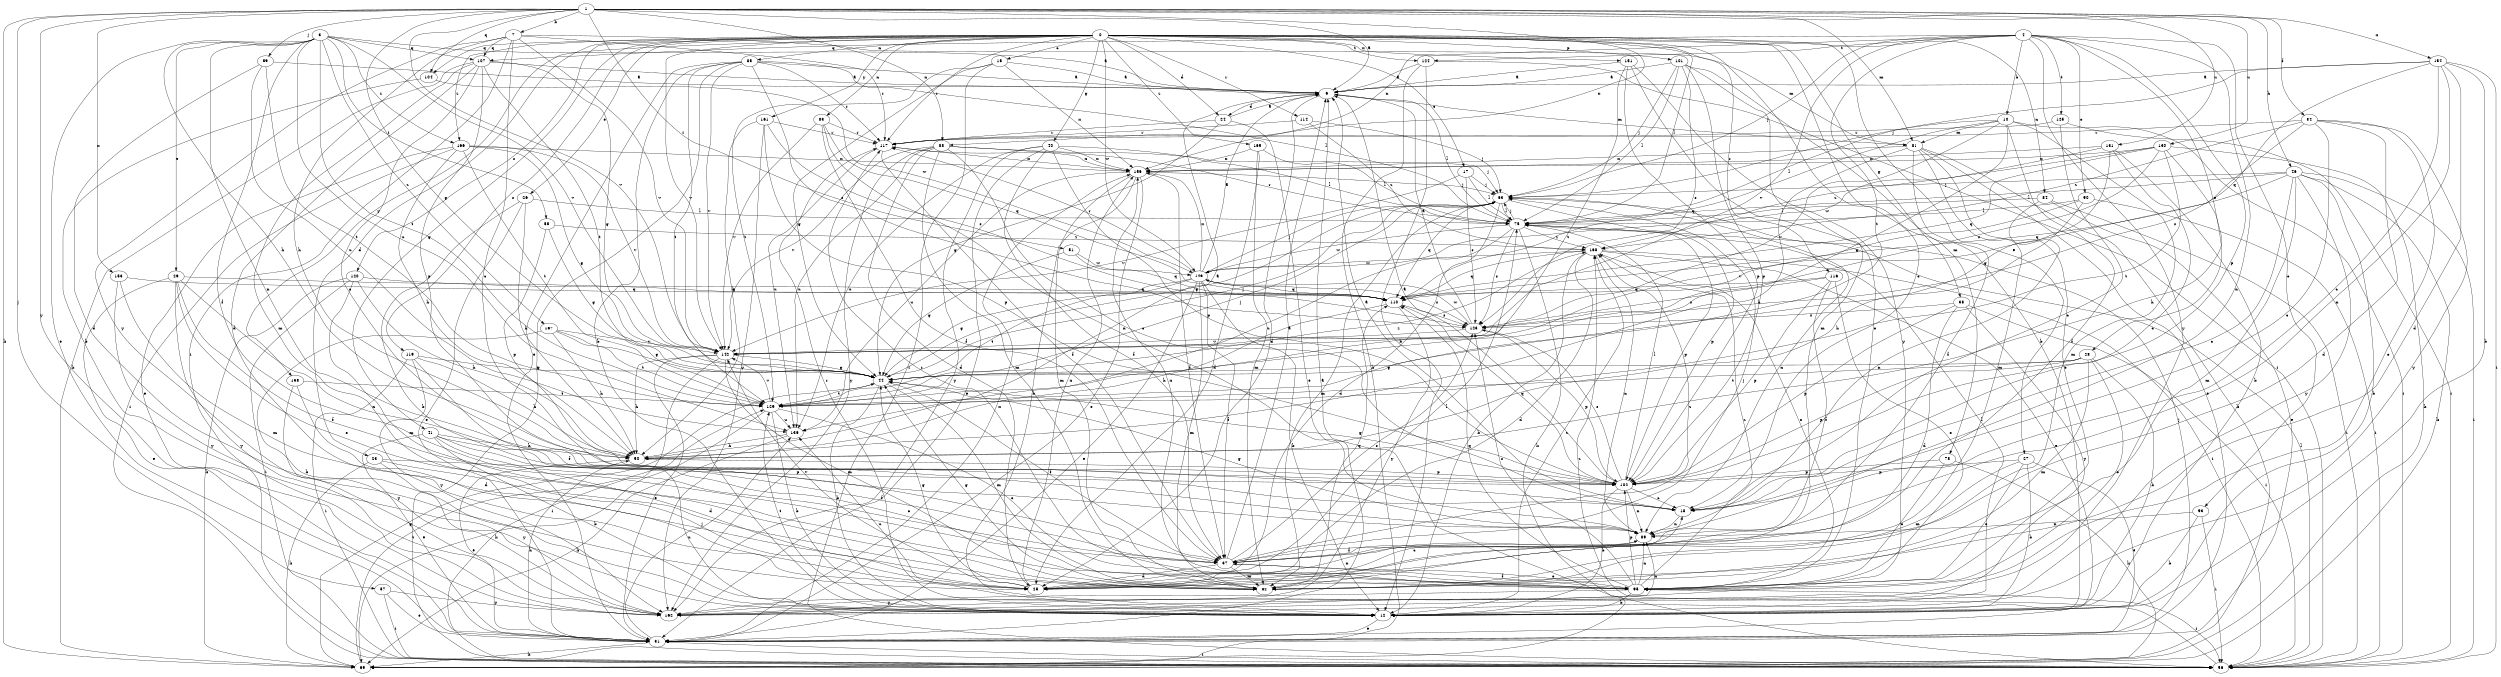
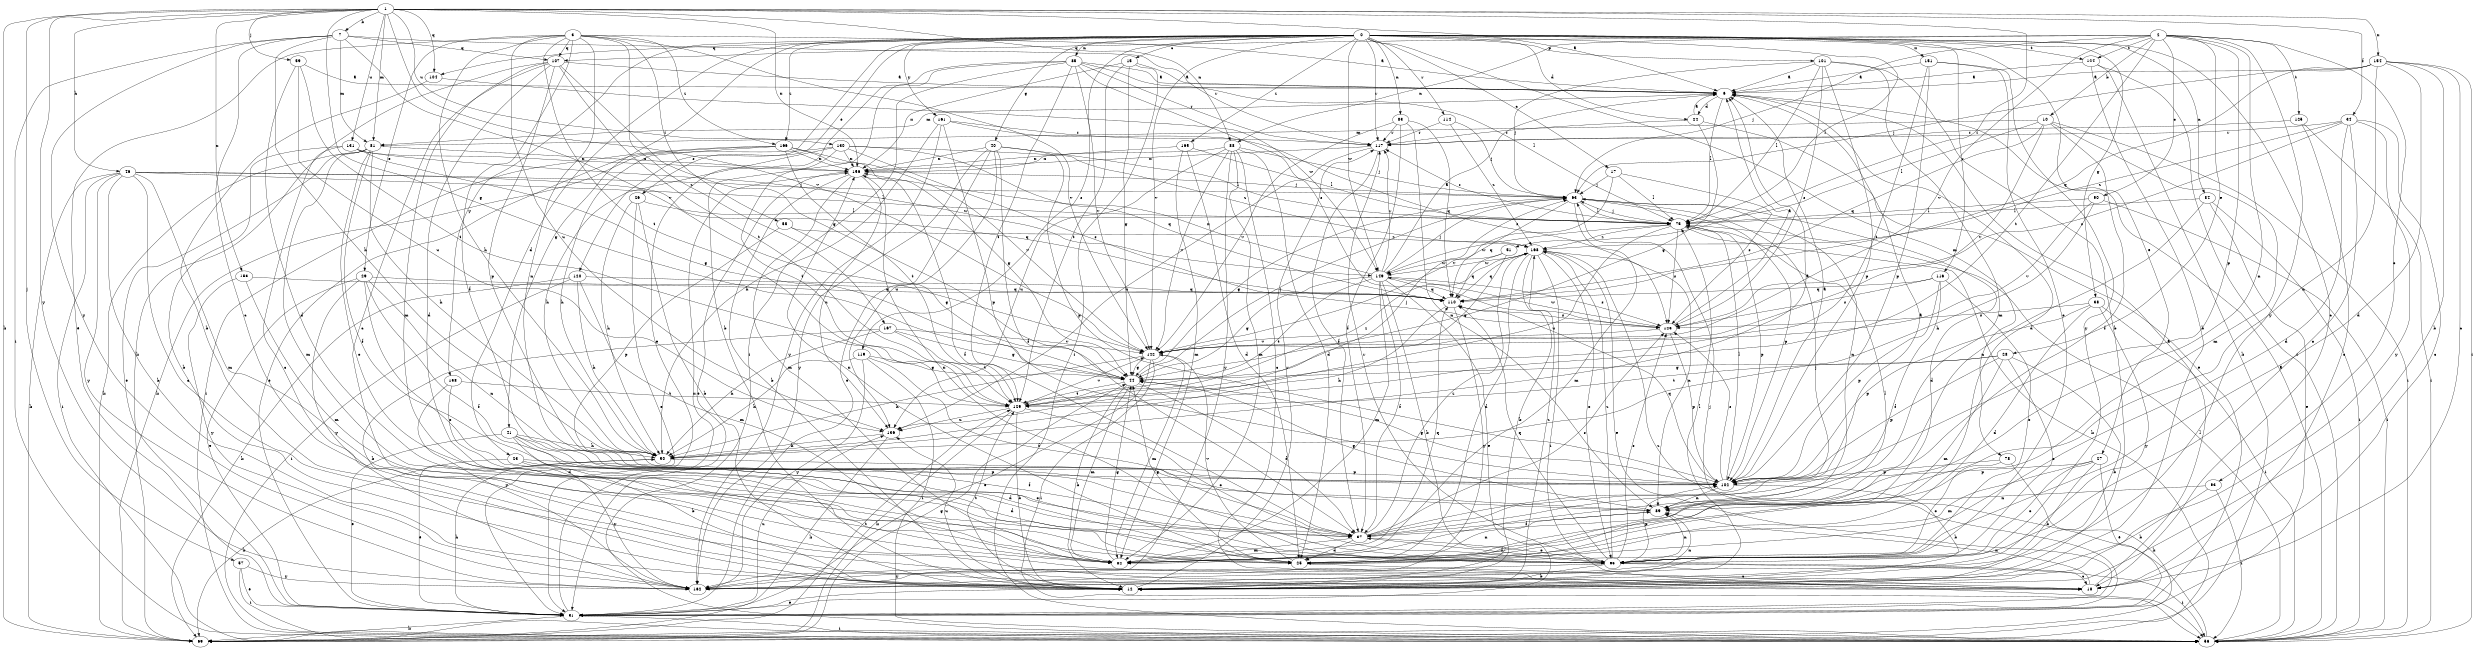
node "4": label "4" -> "2"
edge "10" -> "44": removed, label "g"
edge "102" -> "18": now "95" -> "18"
edge "23" -> "25": label "j" -> "d"
